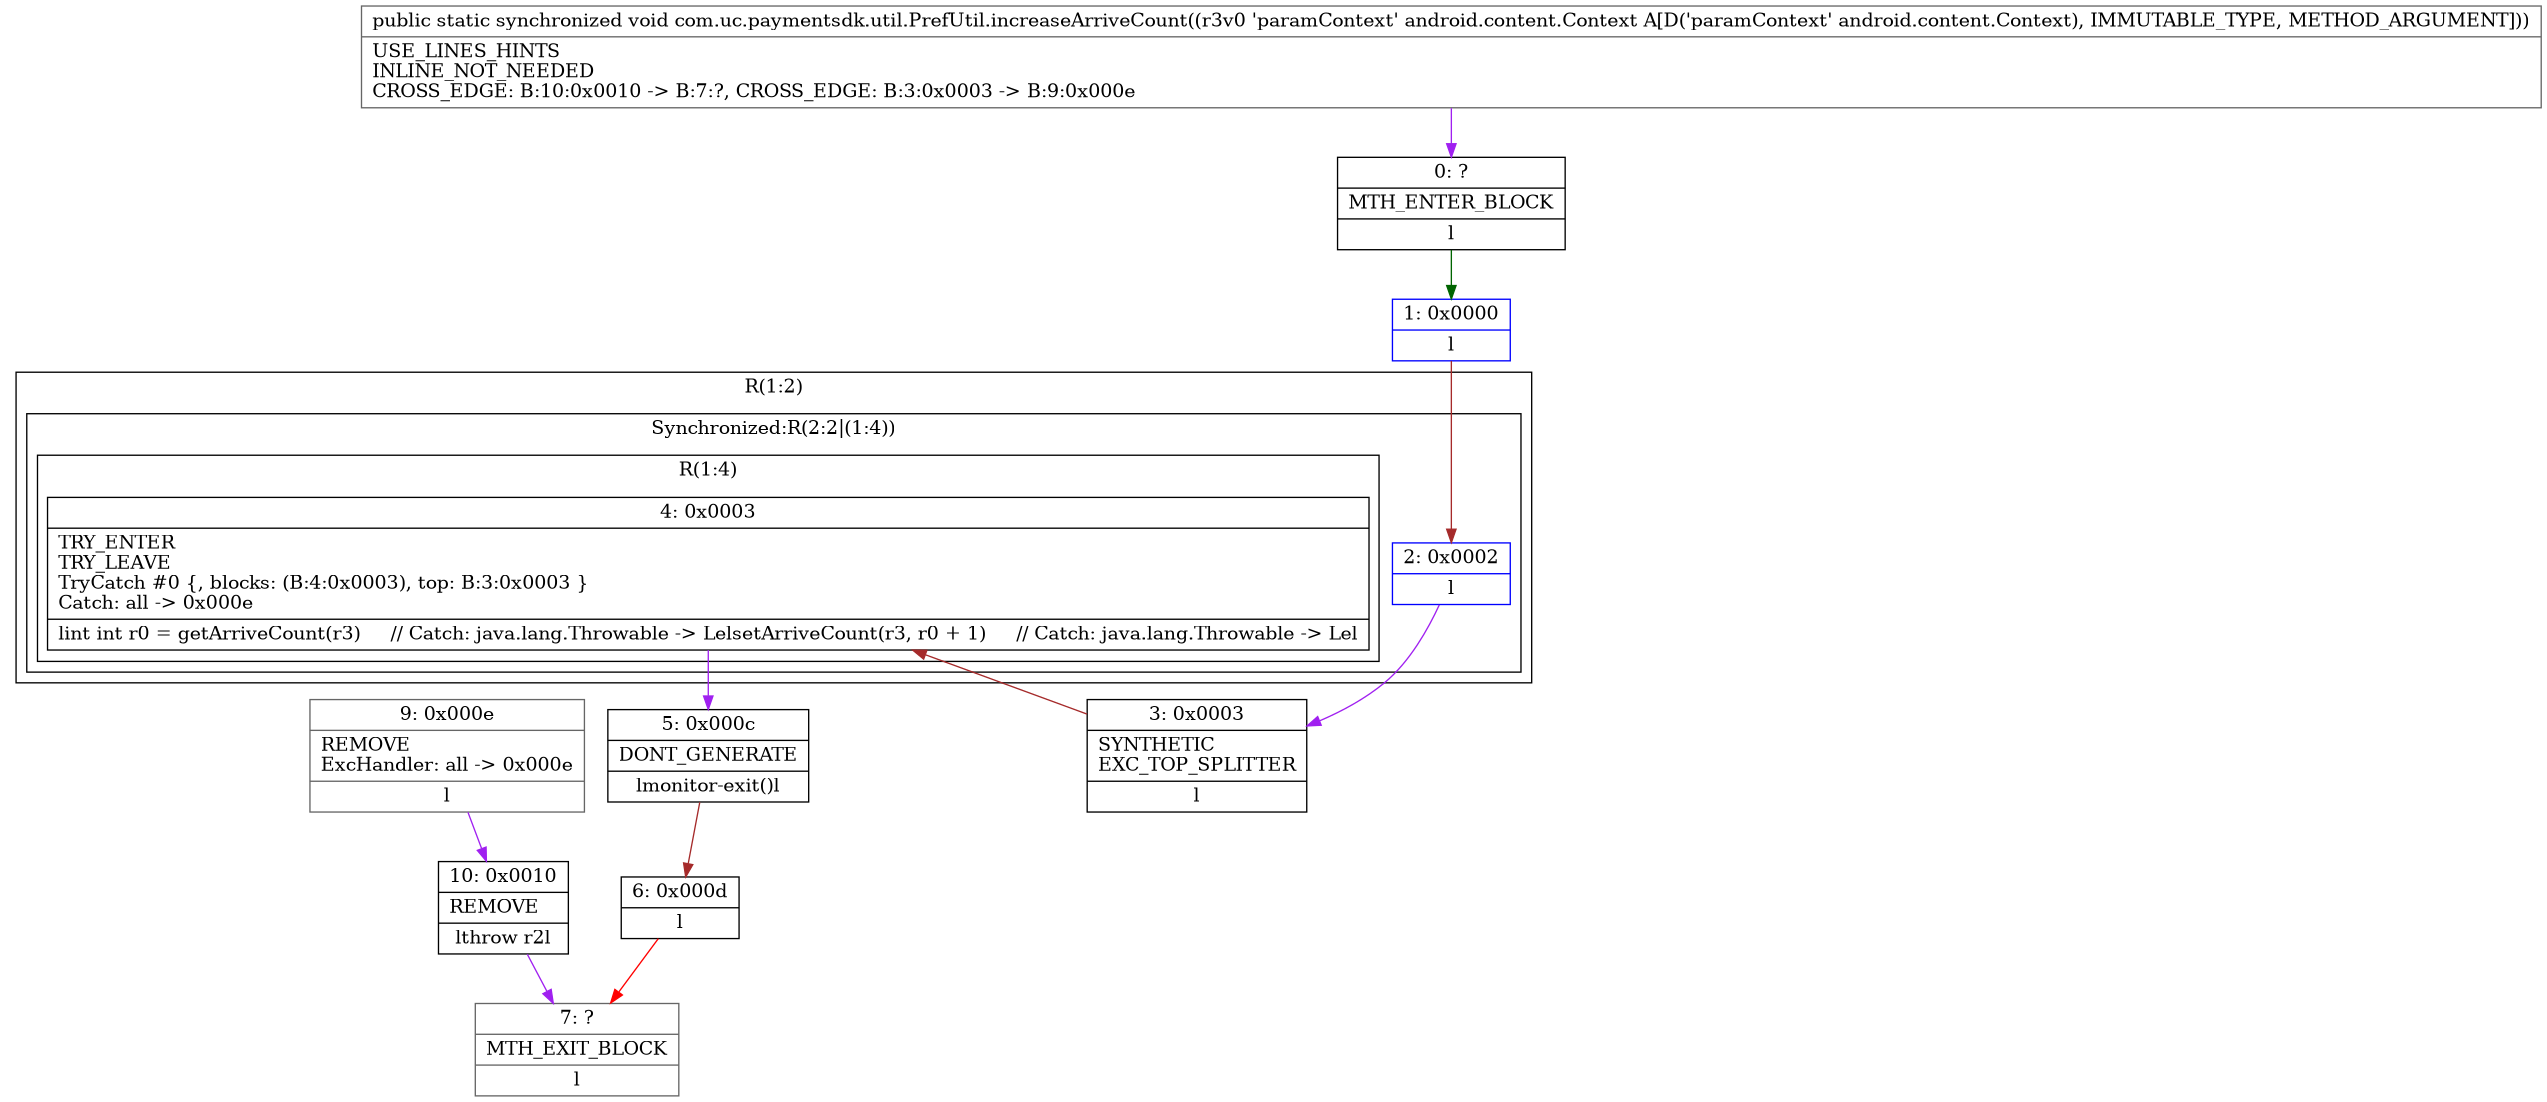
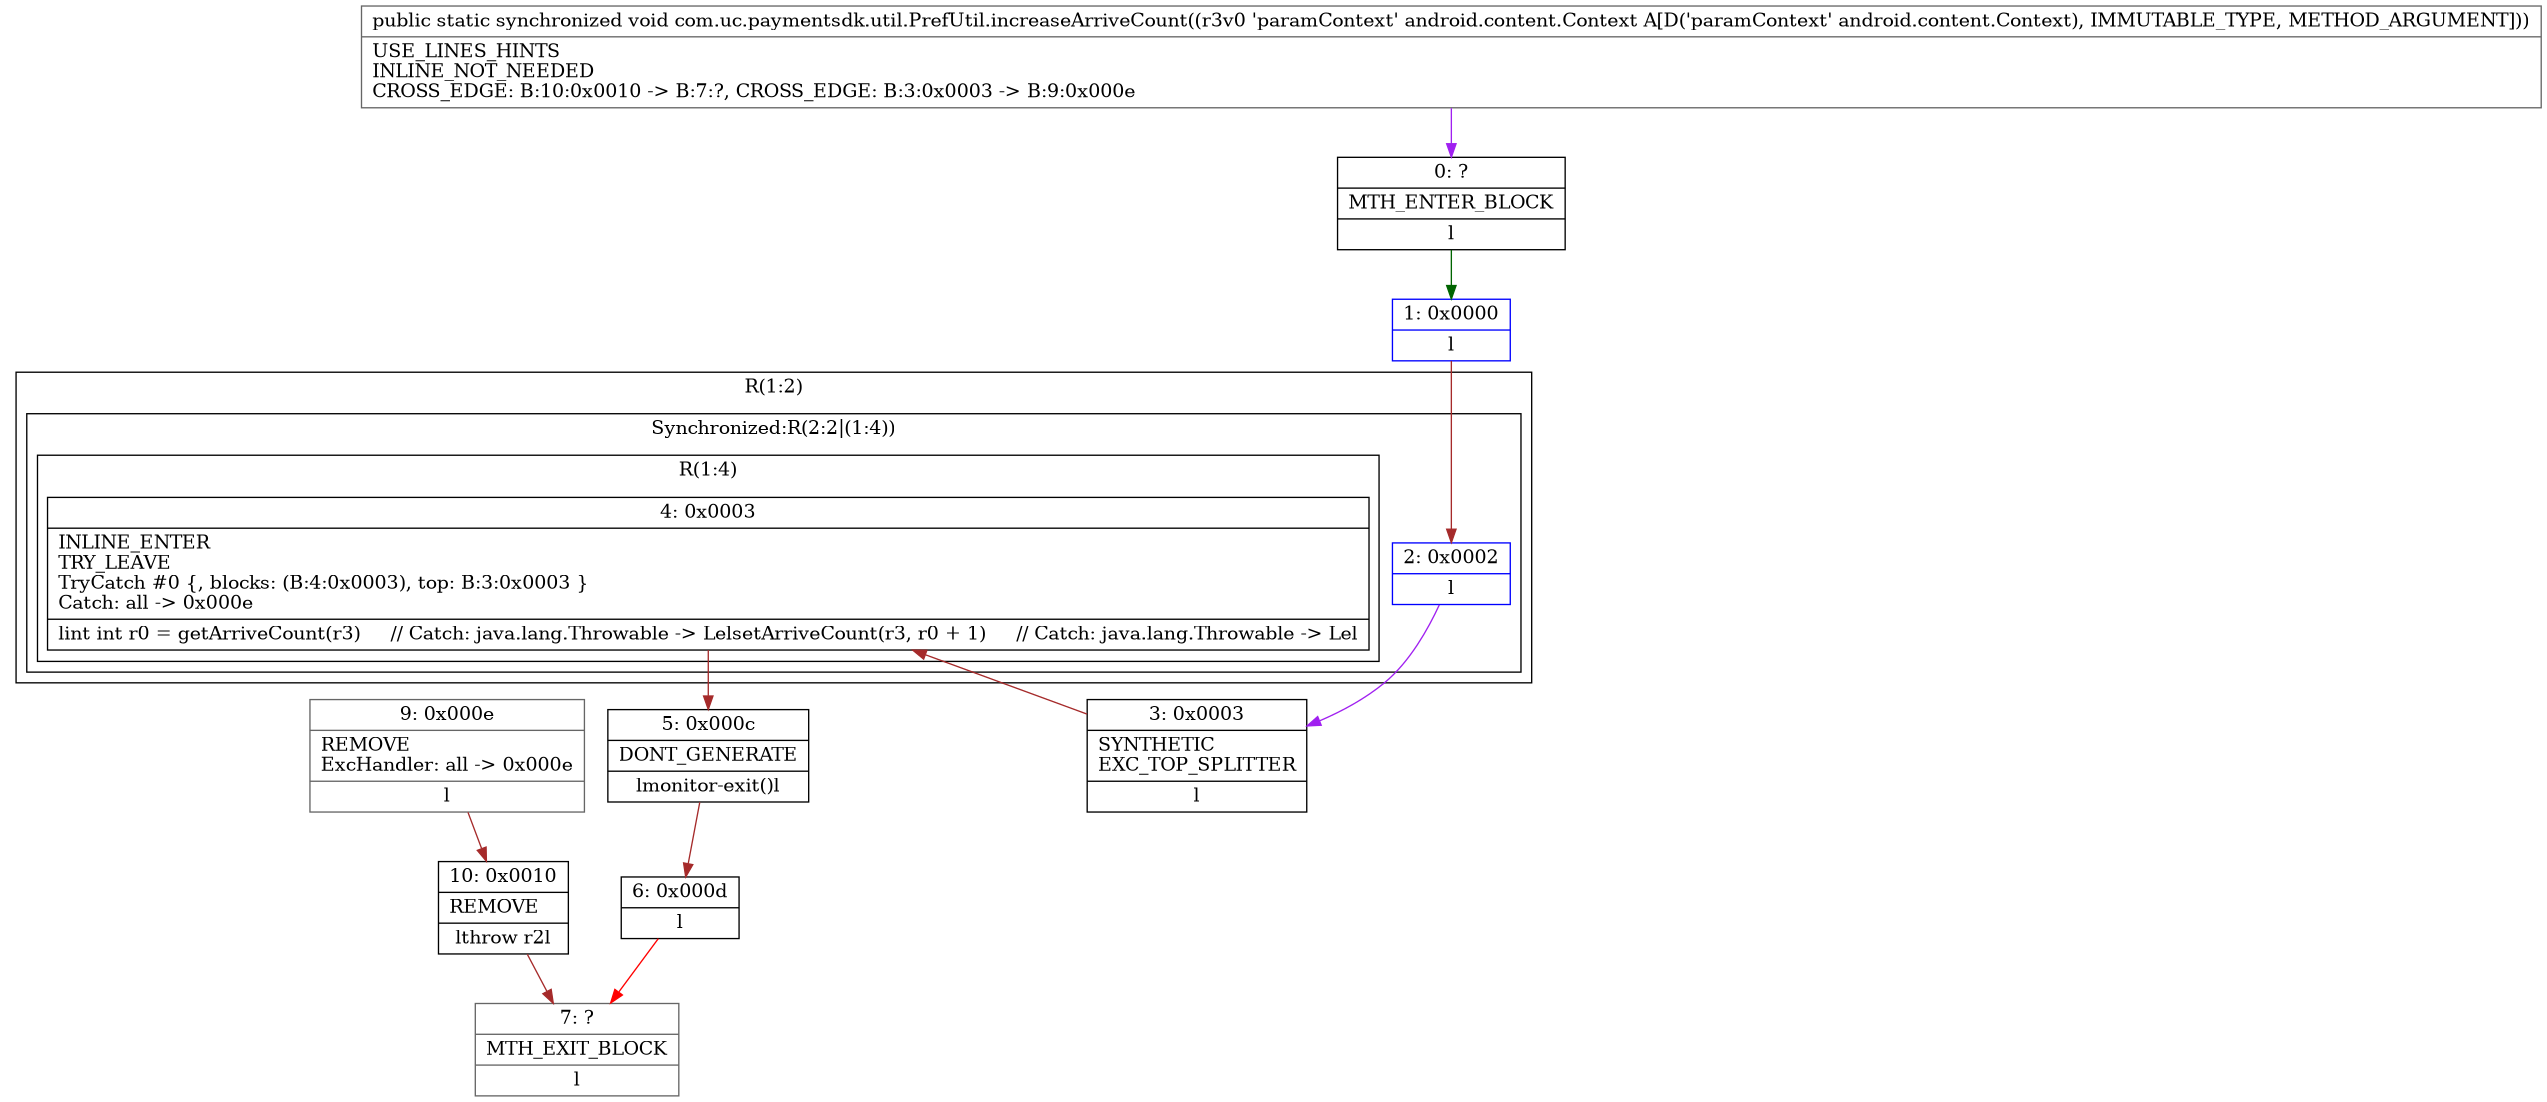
node "4: 0x0003": text "TRY_ENTER" -> "INLINE_ENTER"
edge "4: 0x0003" -> "5: 0x000c": color purple -> brown
edge "9: 0x000e" -> "10: 0x0010": color purple -> brown
edge "10: 0x0010" -> "7: ?": color purple -> brown
